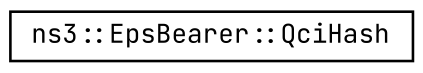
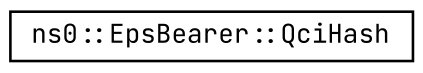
node "ns3::EpsBearer::QciHash": label "ns3::EpsBearer::QciHash" -> "ns0::EpsBearer::QciHash"
